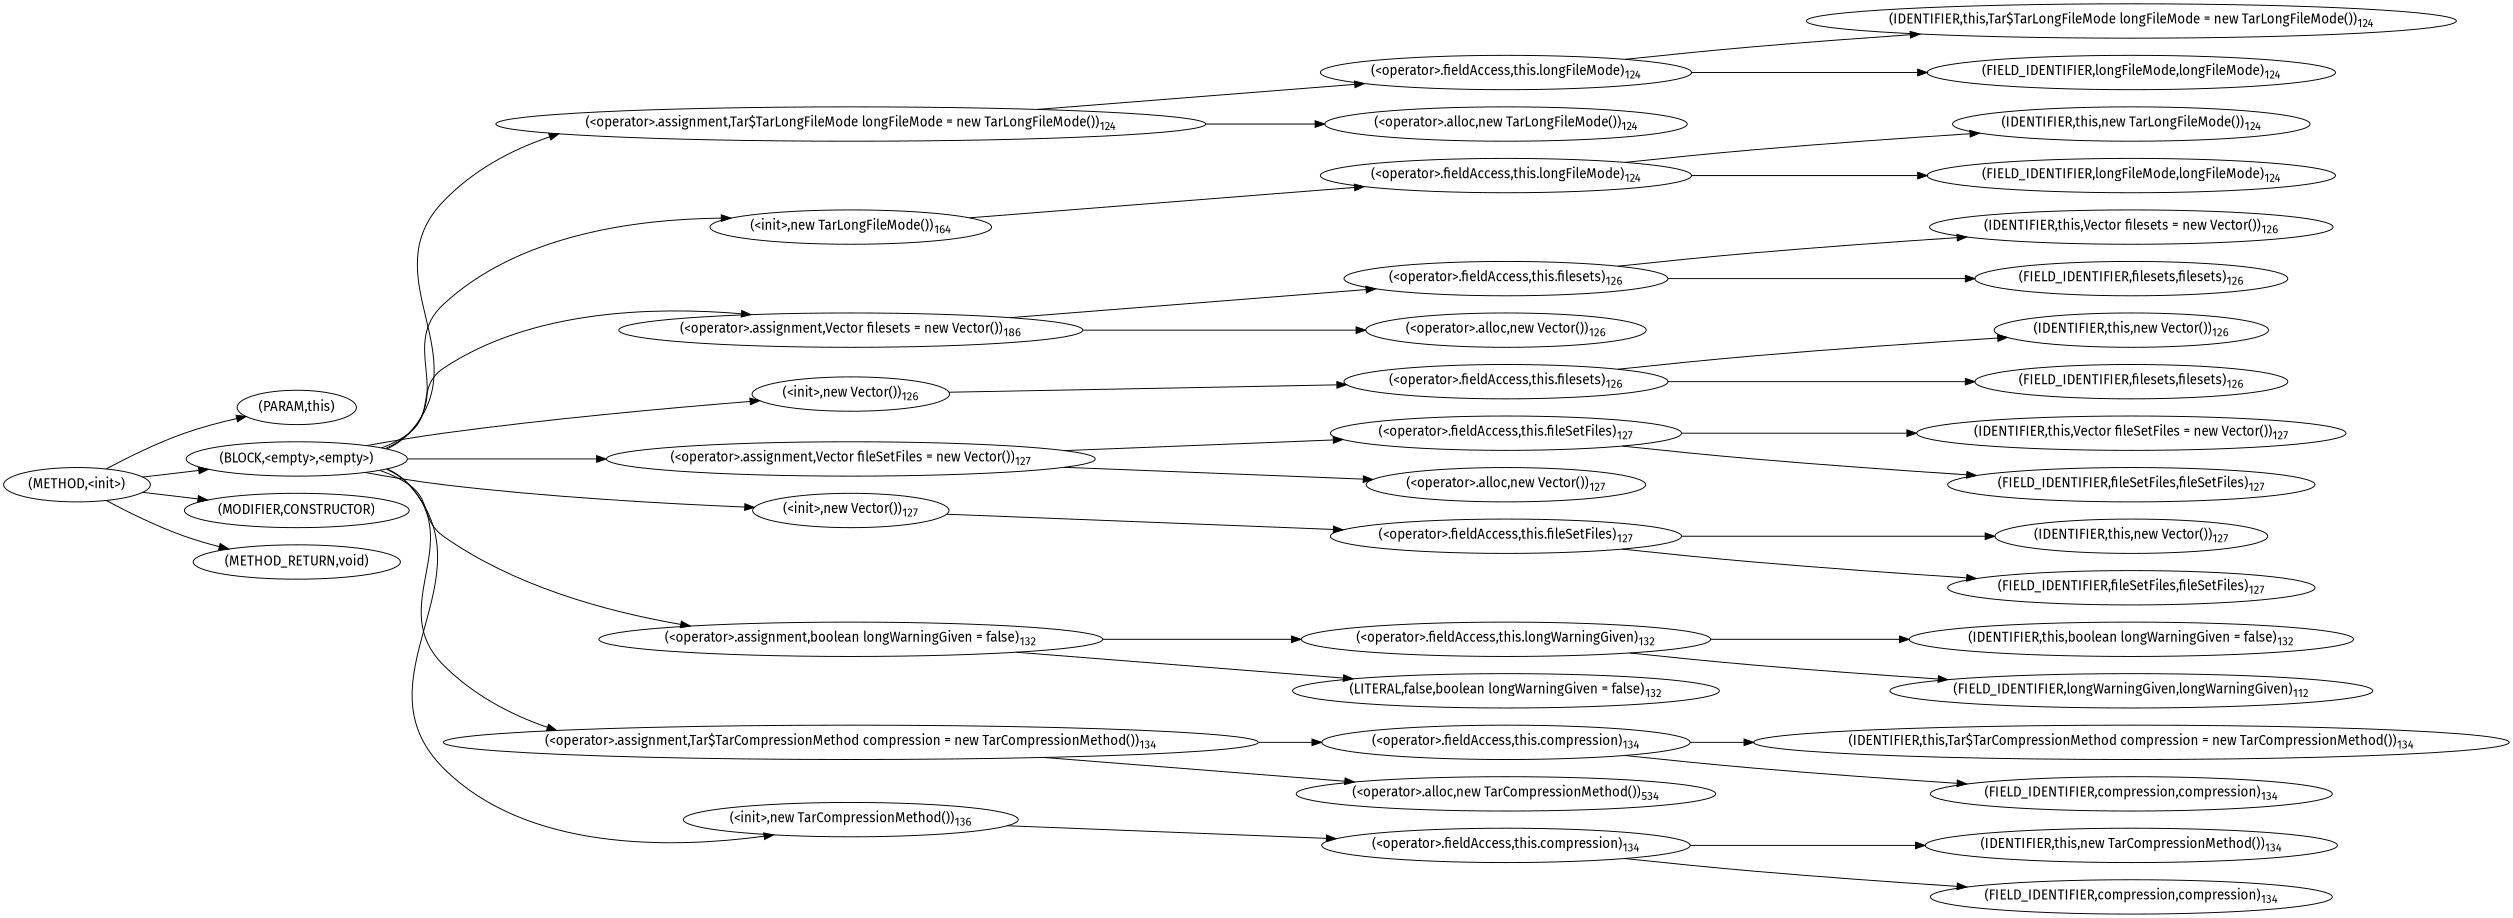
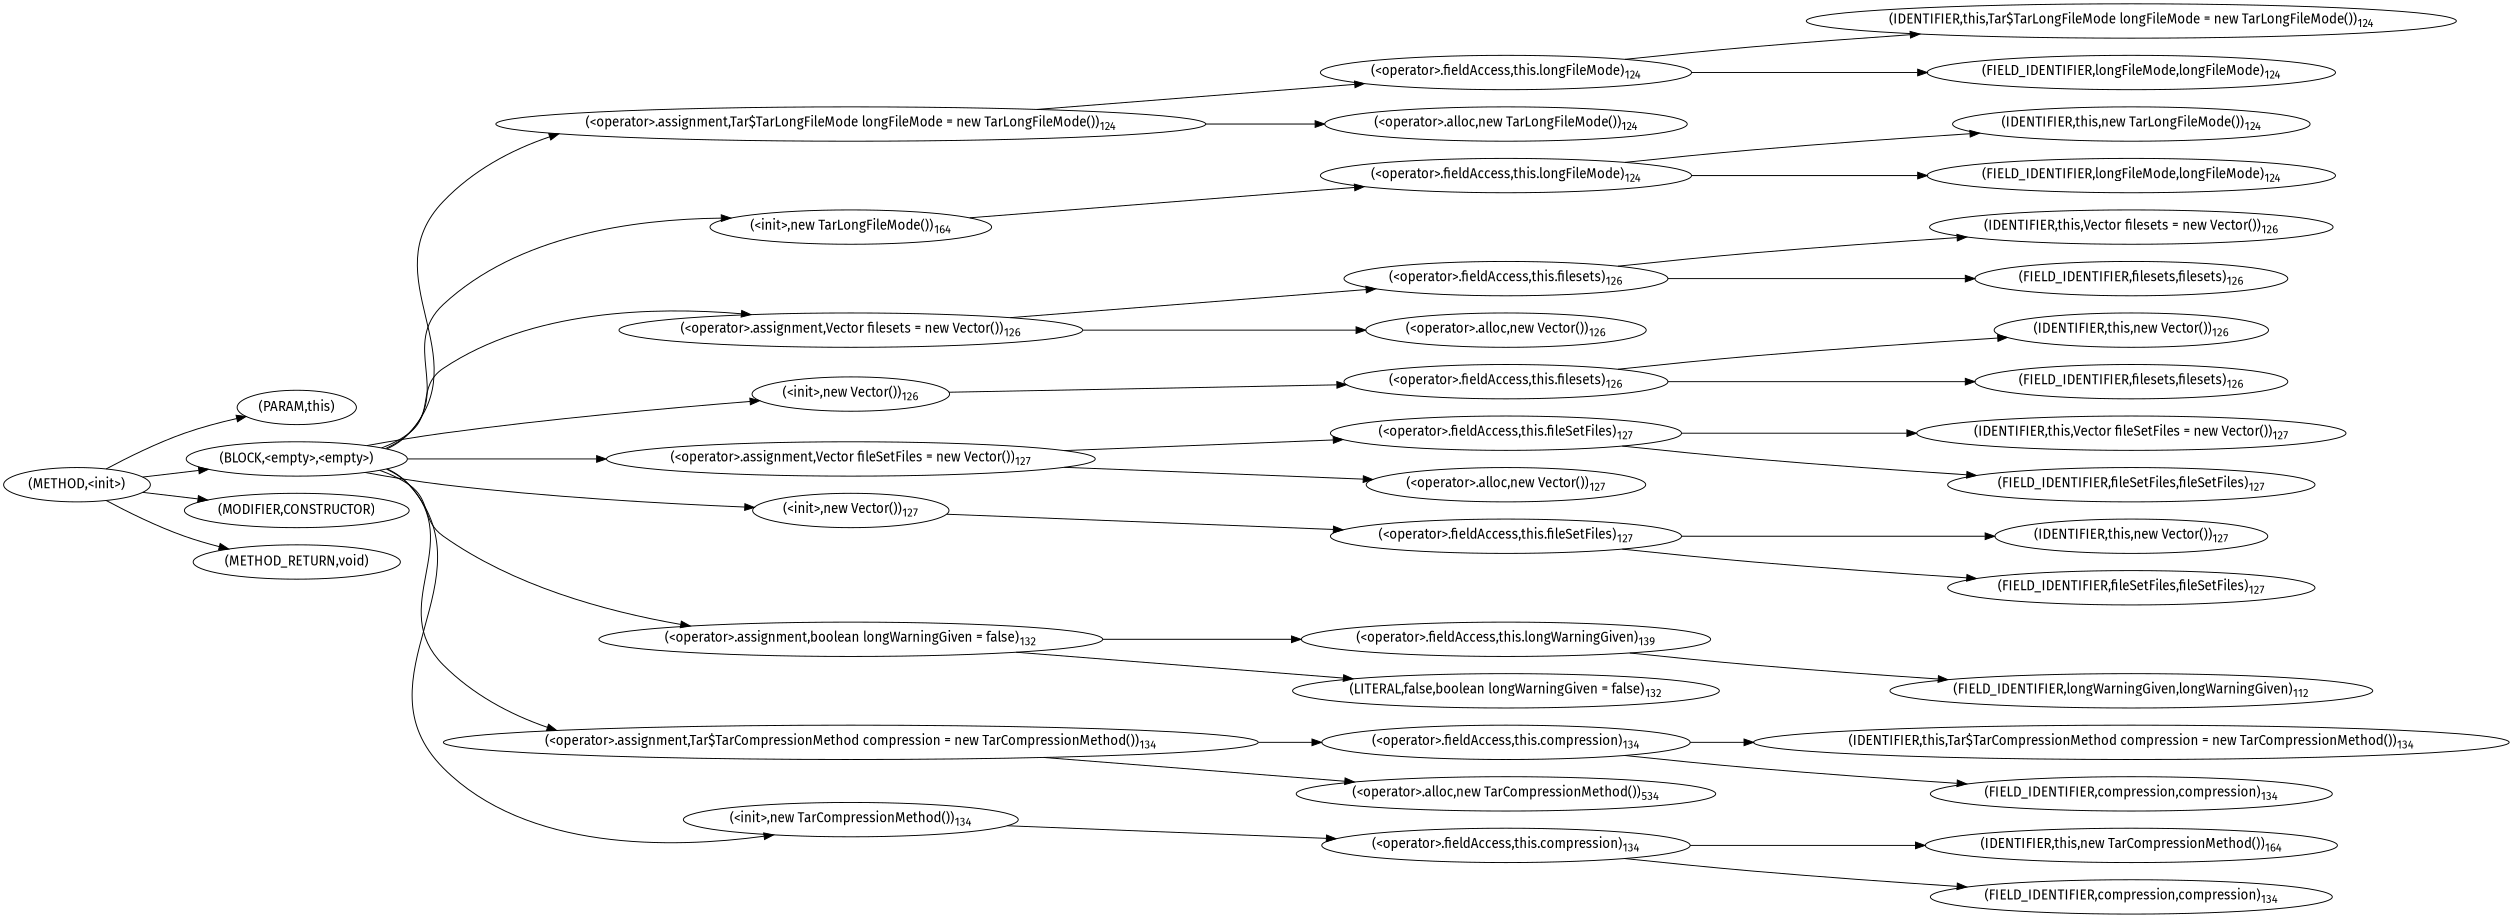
node "(<operator>.assignment,Vector filesets = new Vector())": text "186" -> "126"
node "(<operator>.fieldAccess,this.longWarningGiven)": text "132" -> "139"
node "(IDENTIFIER,this,boolean longWarningGiven = false)": removed
node "(<init>,new TarCompressionMethod())": text "136" -> "134"
node "(IDENTIFIER,this,new TarCompressionMethod())": text "134" -> "164"
